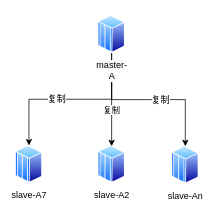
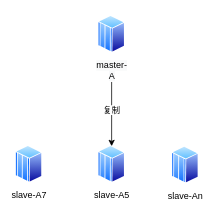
edge "master-A" -> "slave-A7": removed, label "复制"
edge "master-A" -> "slave-An": removed, label "复制"
node "slave-A2": label "slave-A2" -> "slave-A5"
